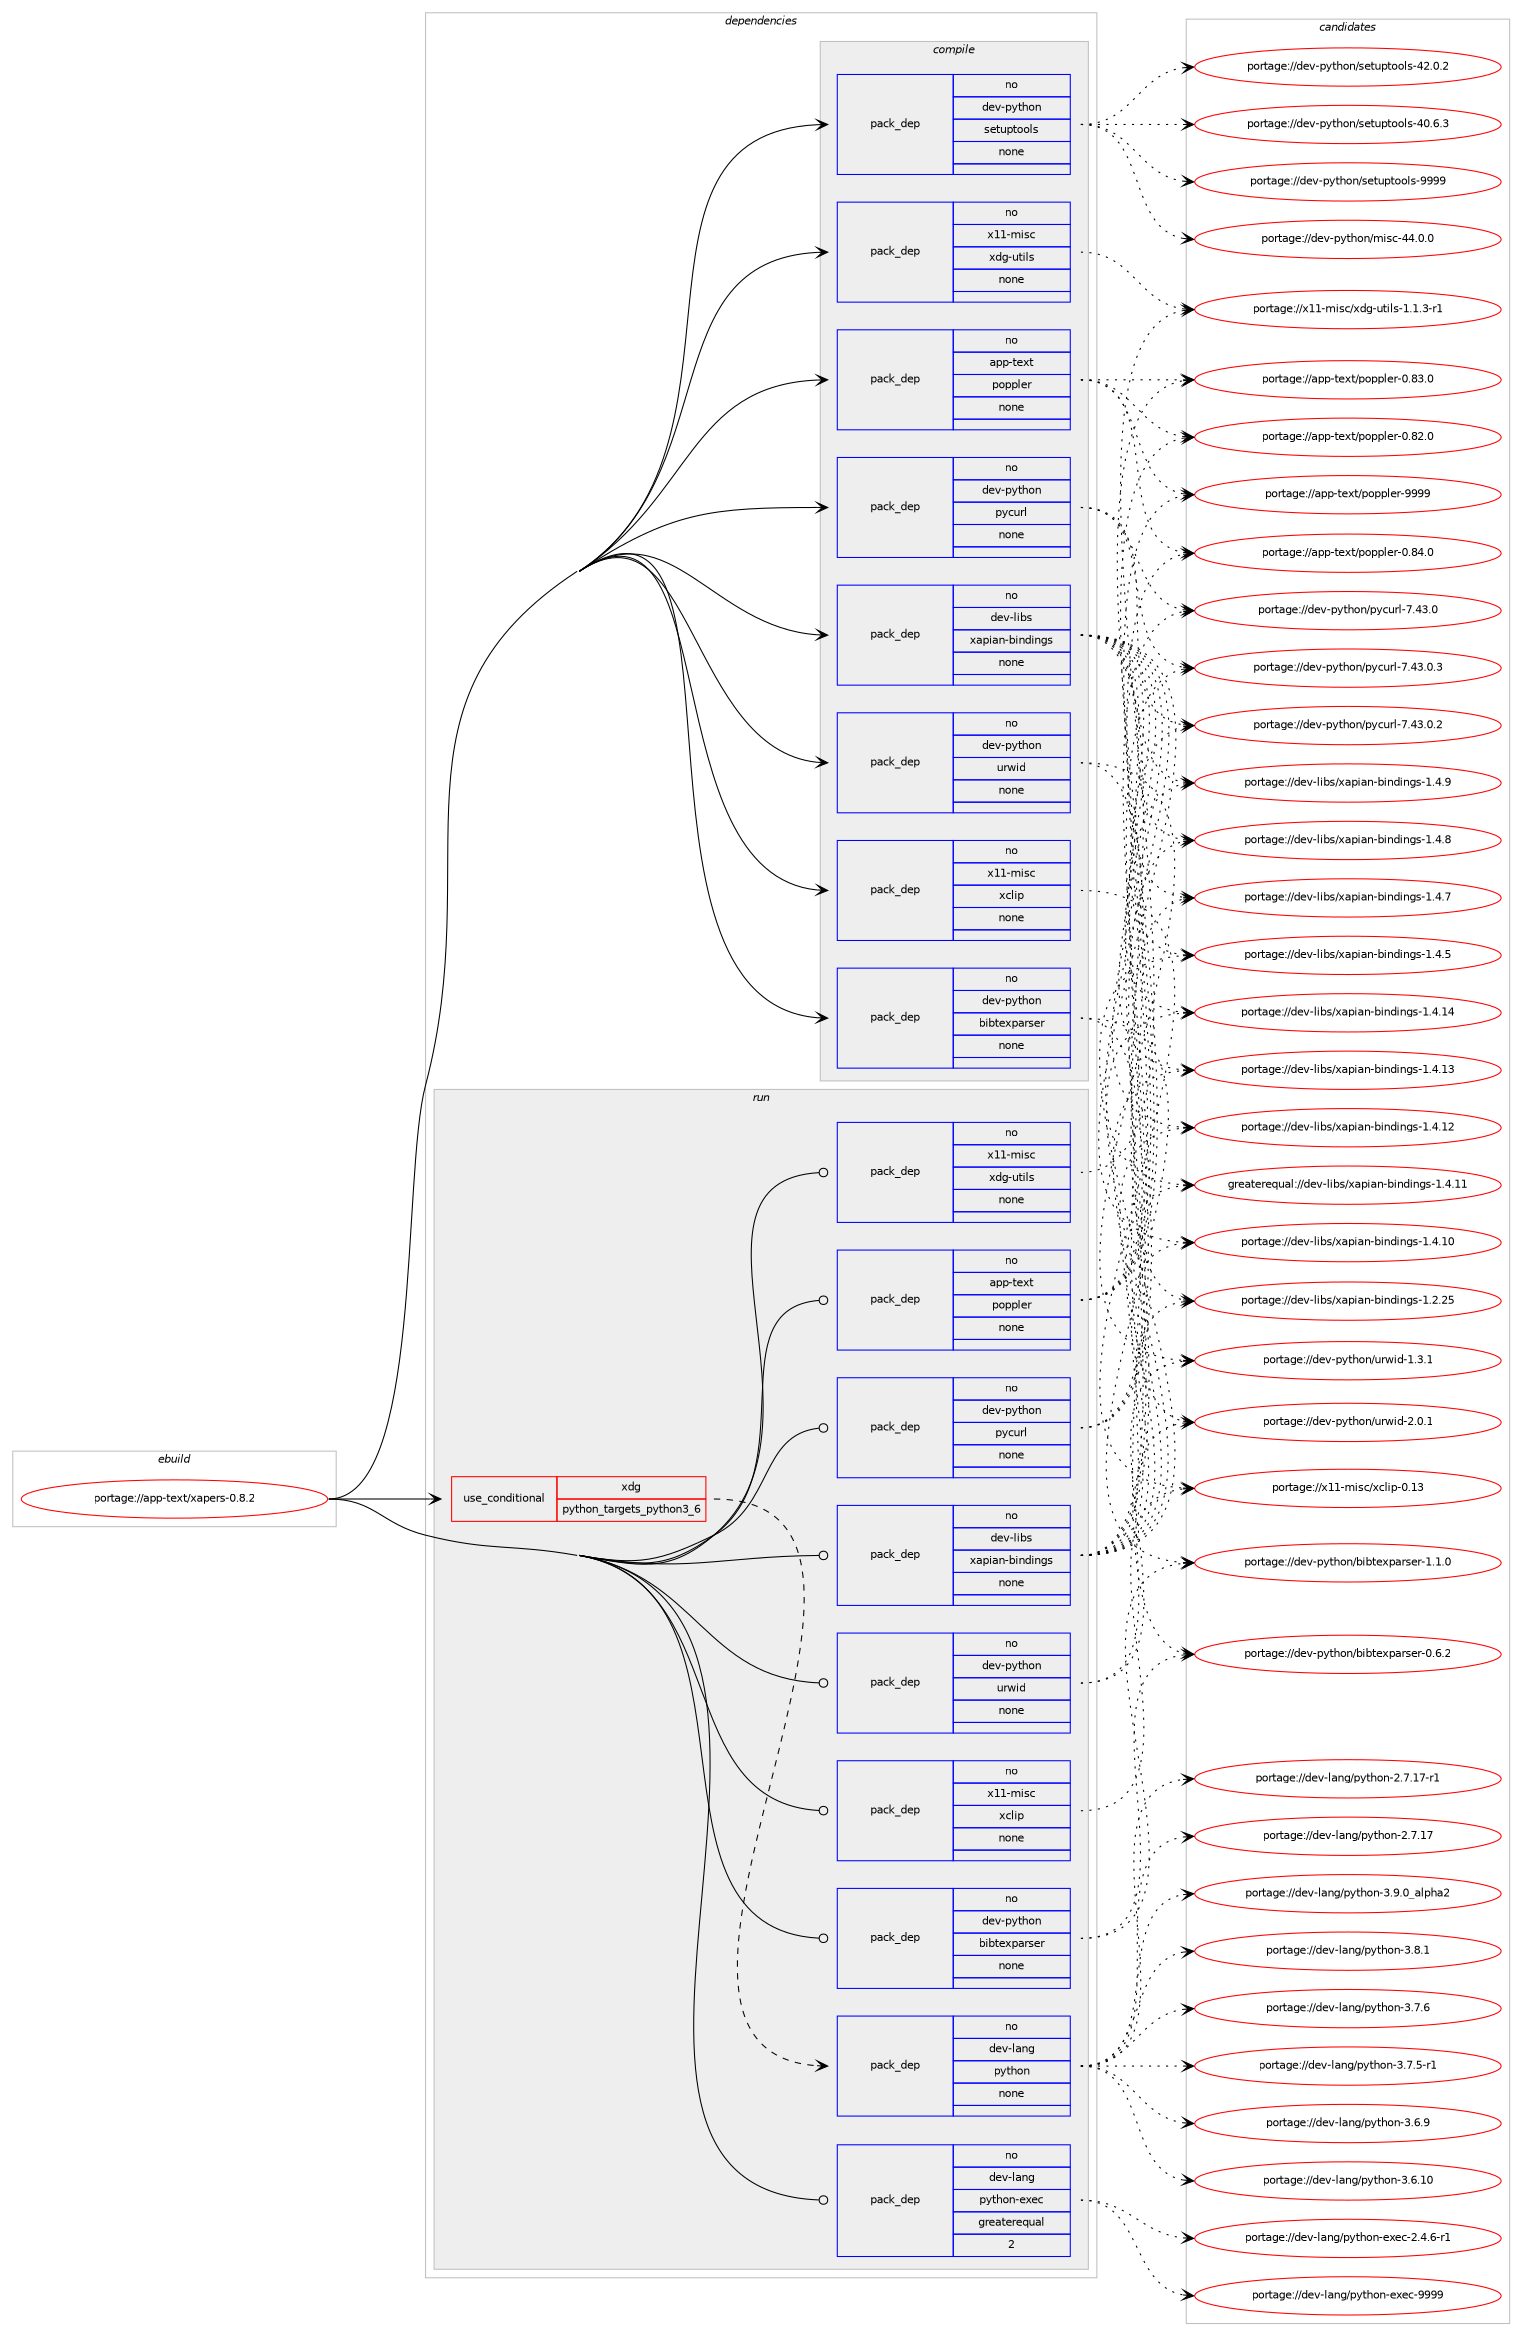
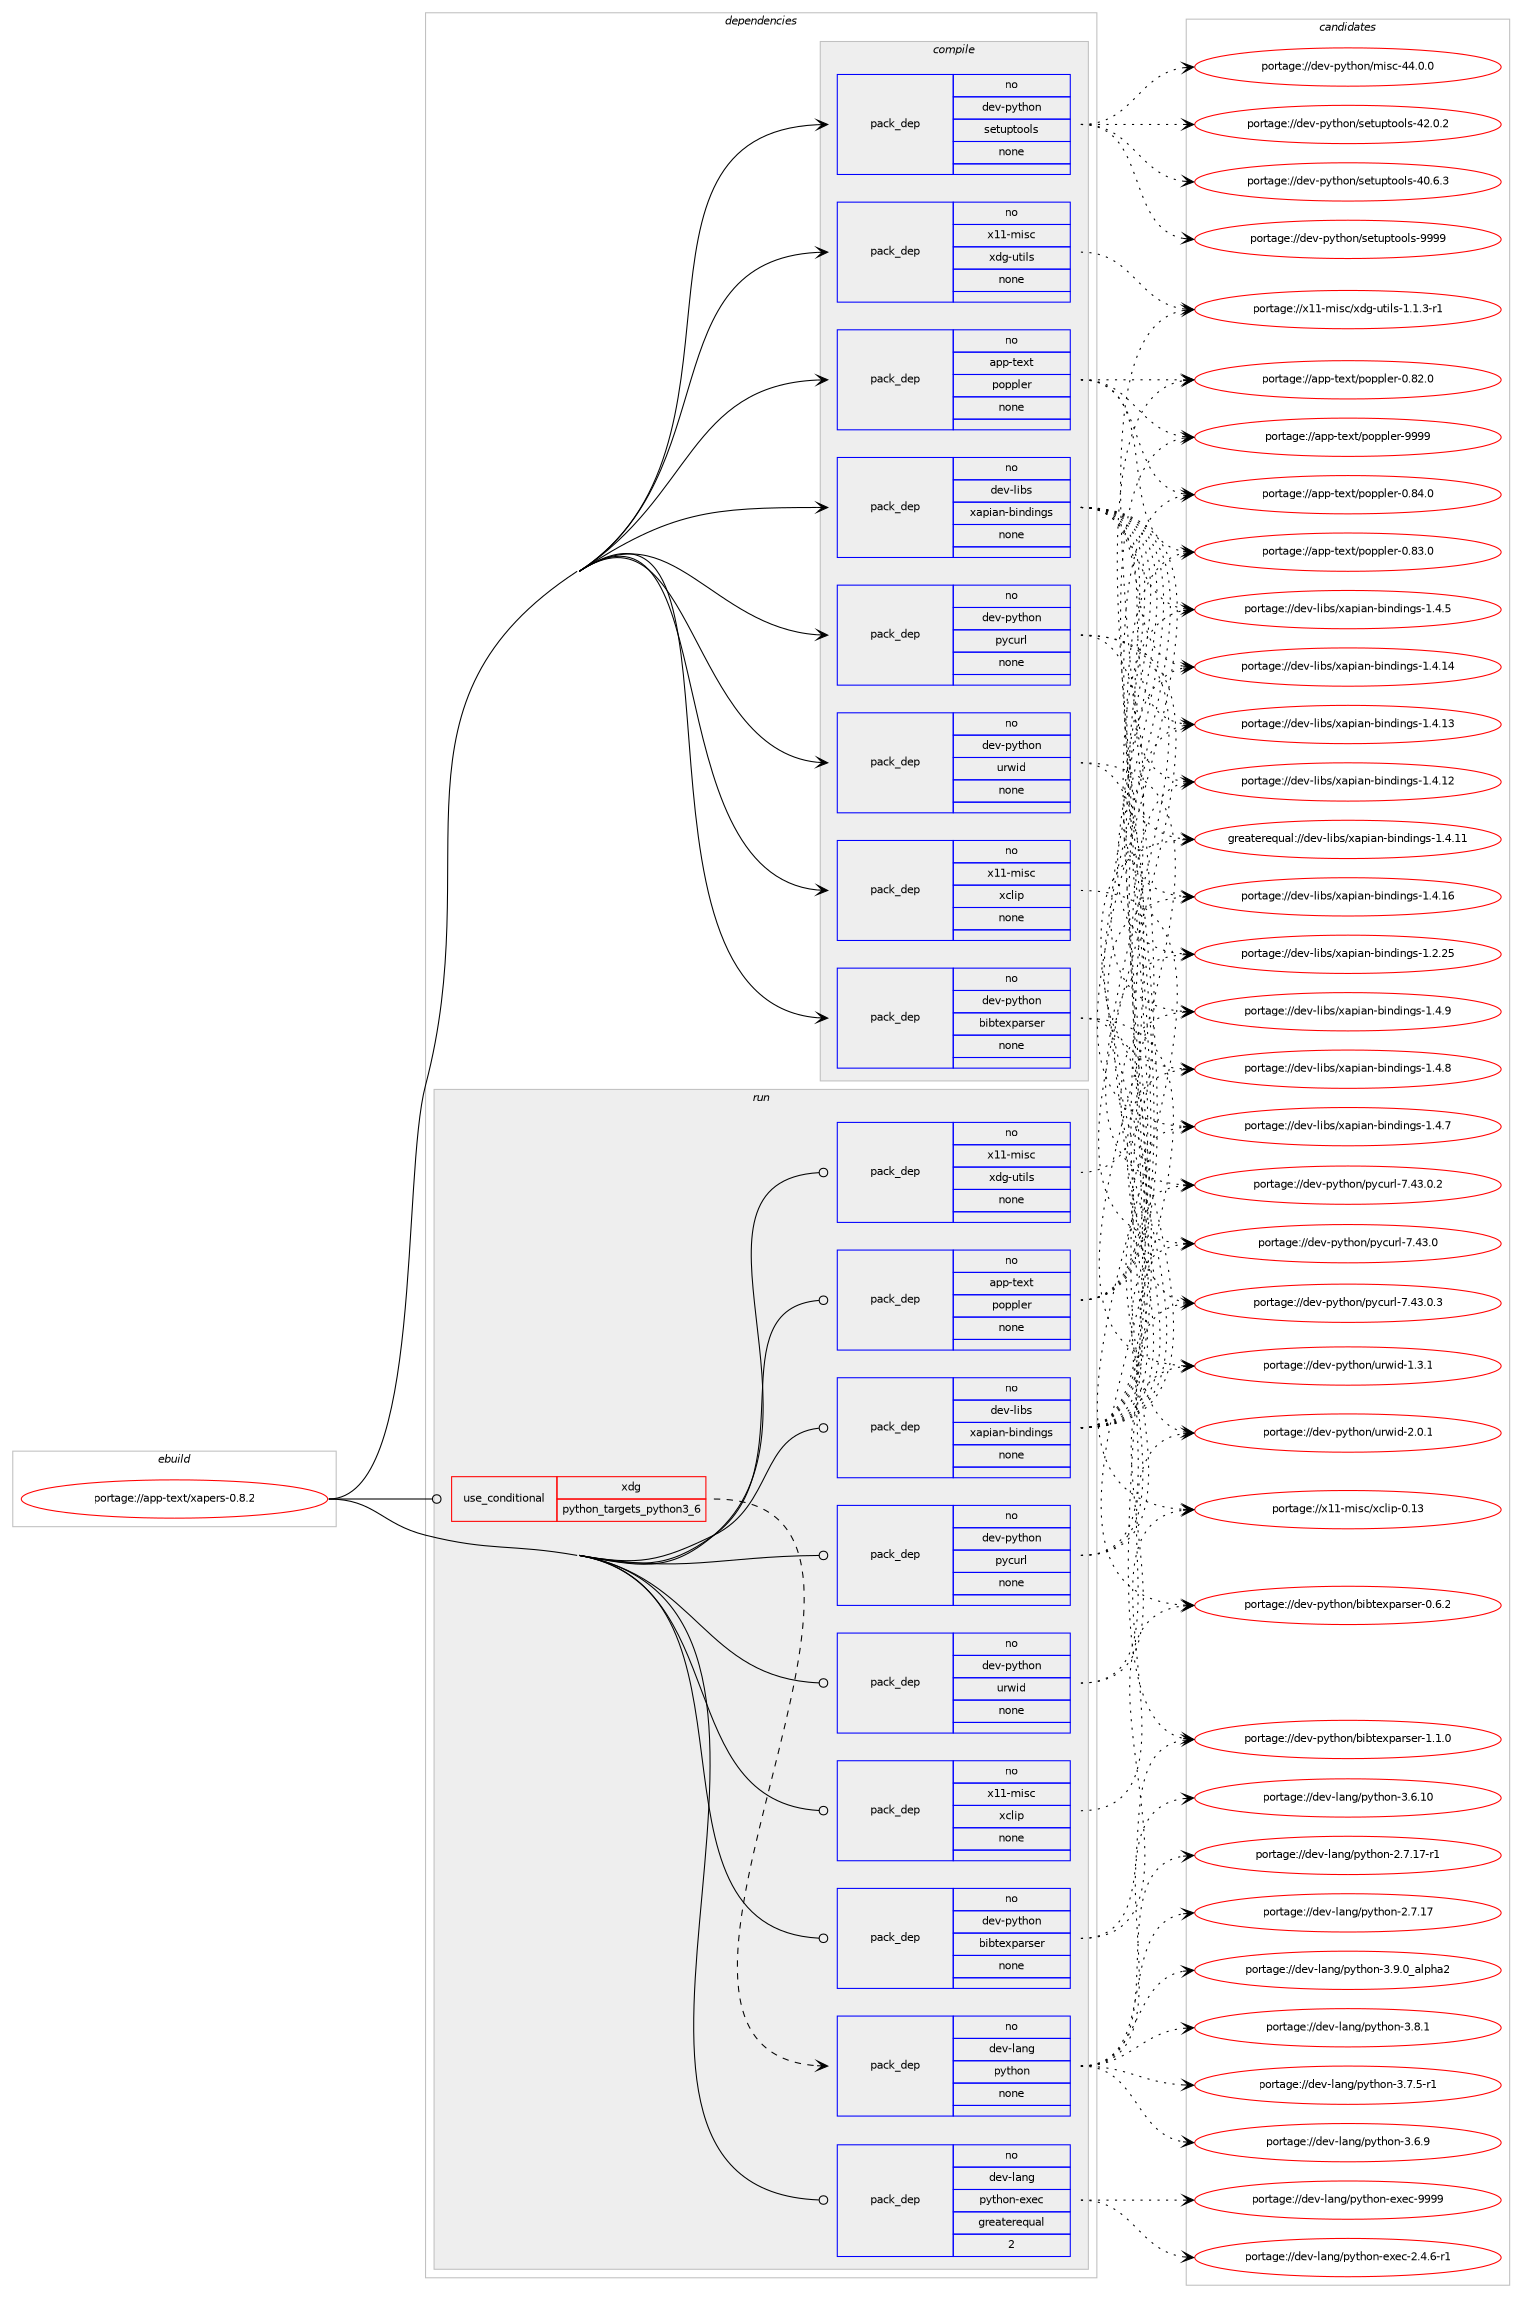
node "portage://dev-libs/xapian-bindings-1.4.10": label "portage://dev-libs/xapian-bindings-1.4.10" -> "portage://dev-libs/xapian-bindings-1.4.16"
edge "portage://app-text/xapers-0.8.2" -> "use_conditional": arrowhead vee -> odot
node "portage://dev-lang/python-3.7.6": removed
